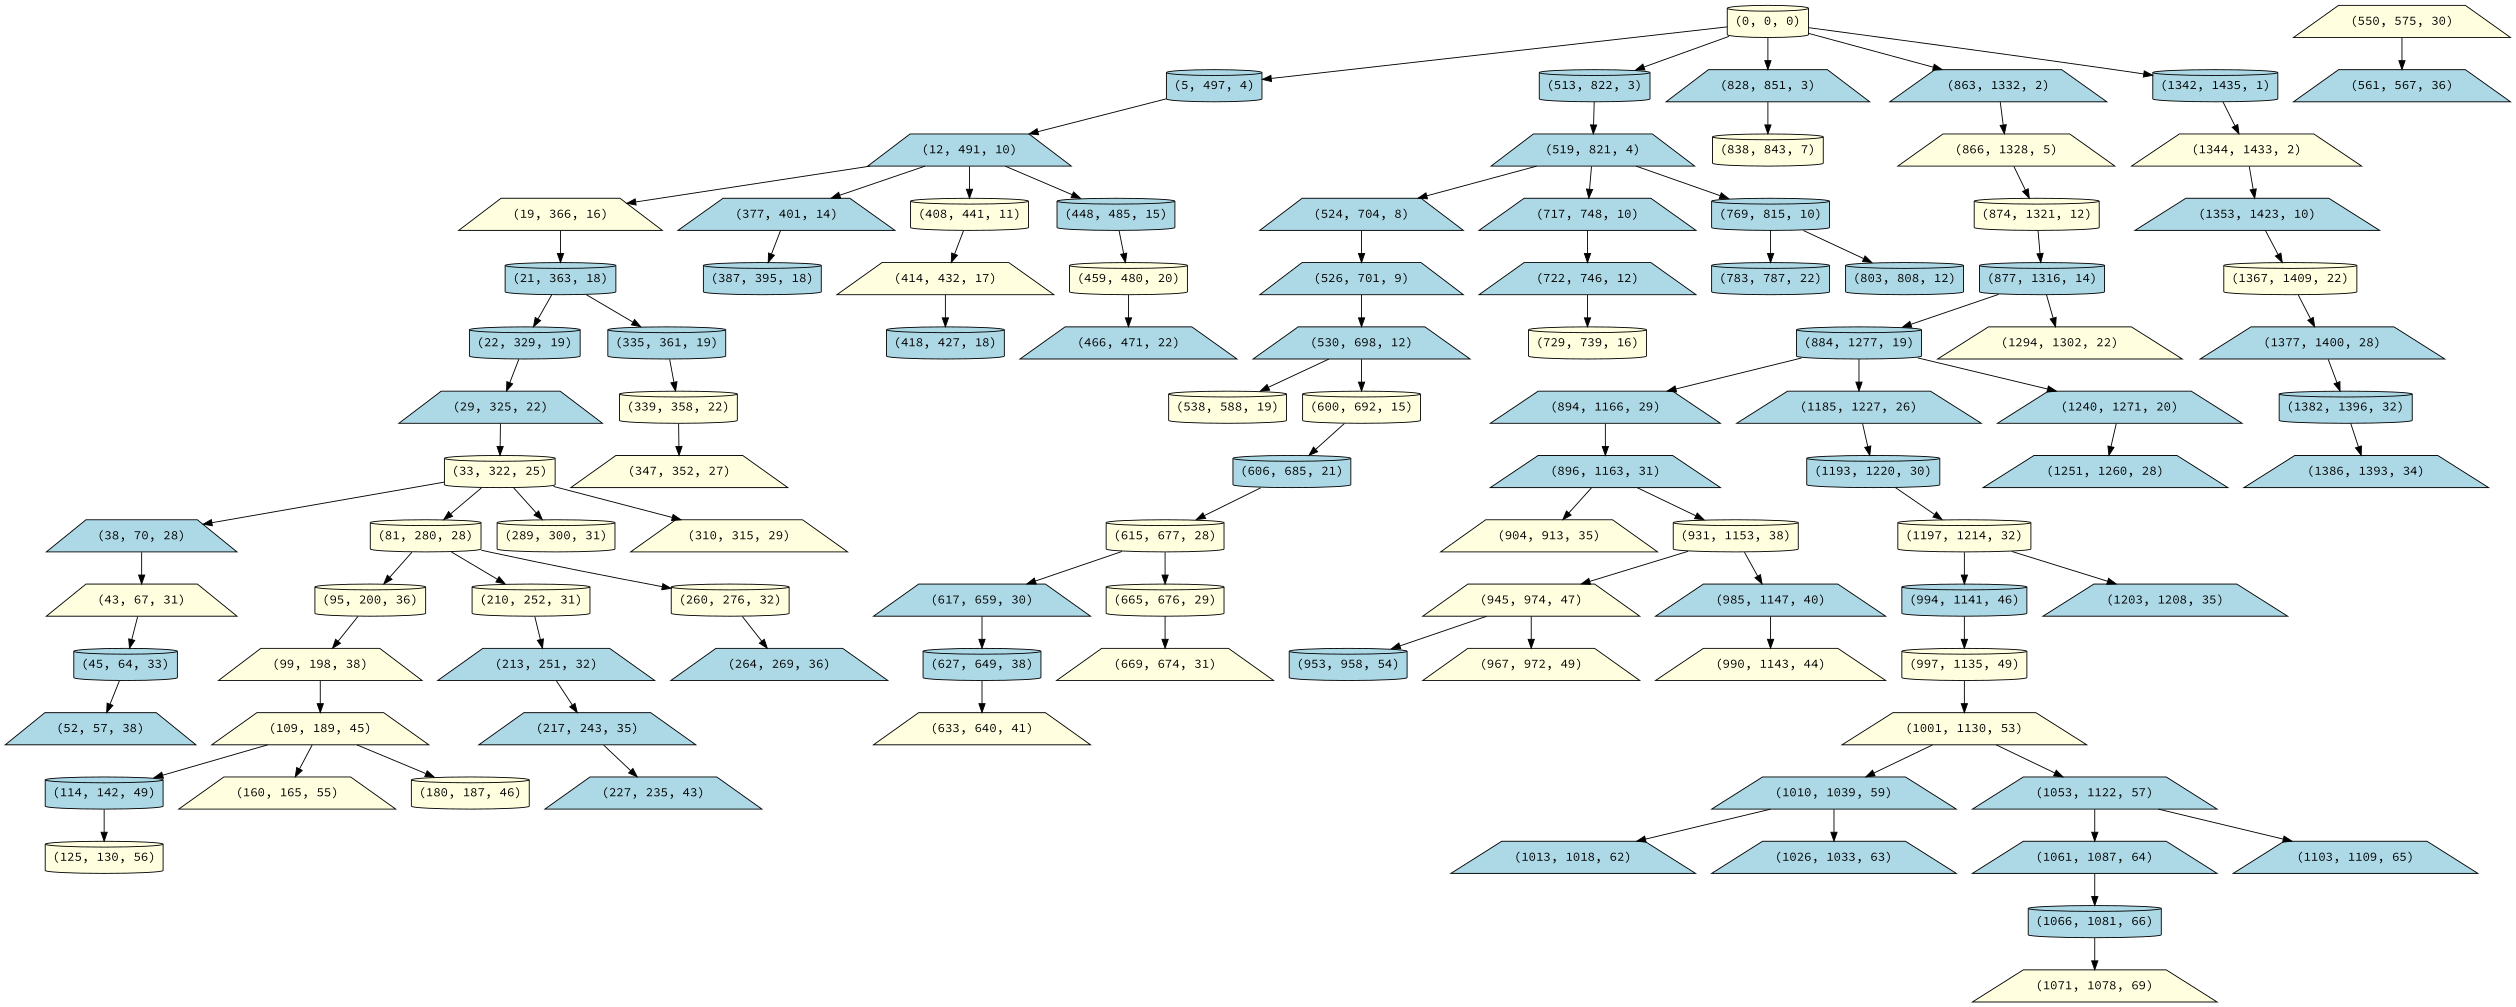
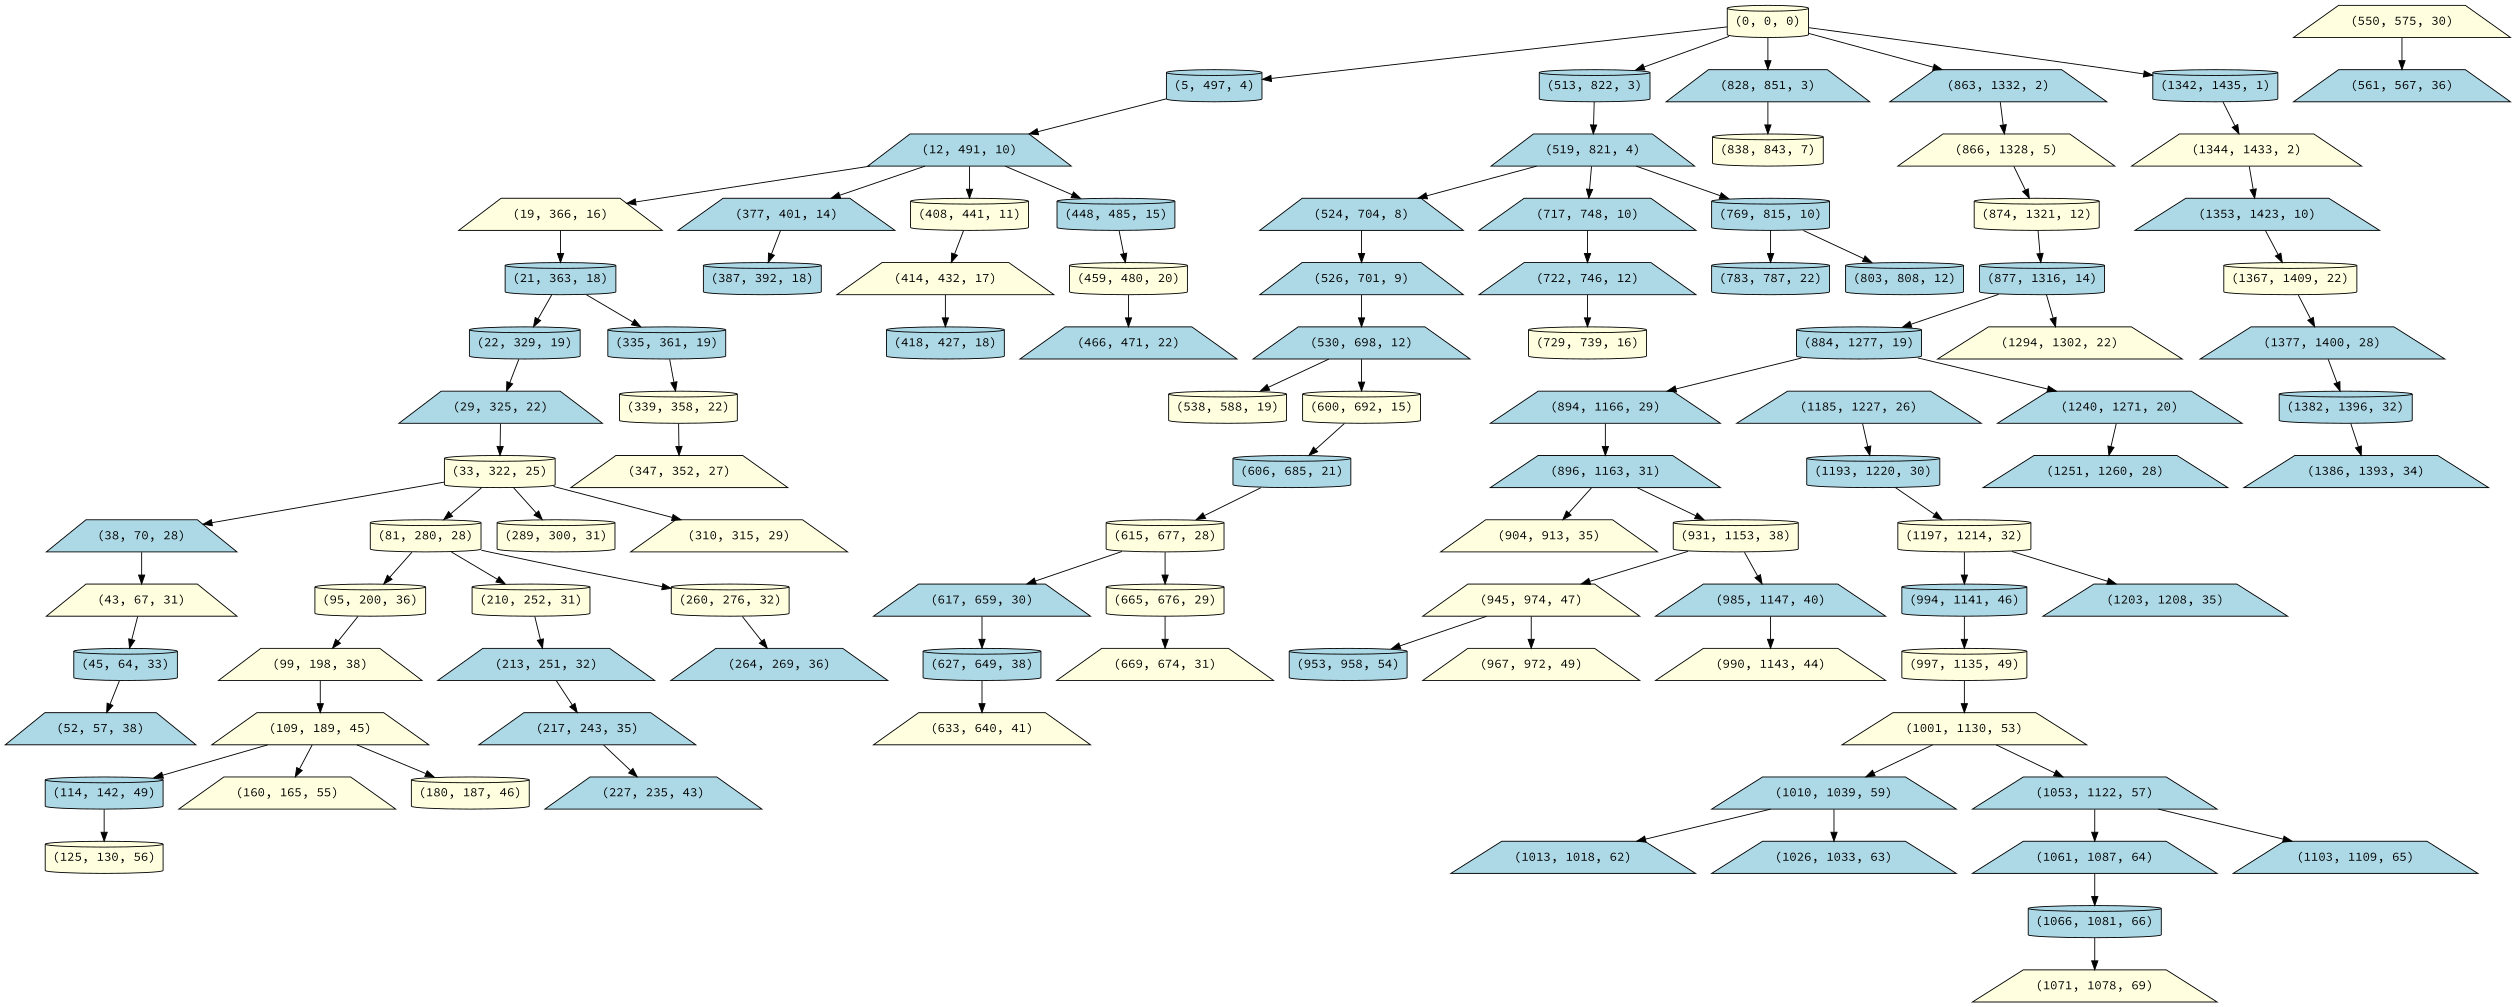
node "(387, 395, 18)": label "(387, 395, 18)" -> "(387, 392, 18)"
edge "(884, 1277, 19)" -> "(1185, 1227, 26)": removed
